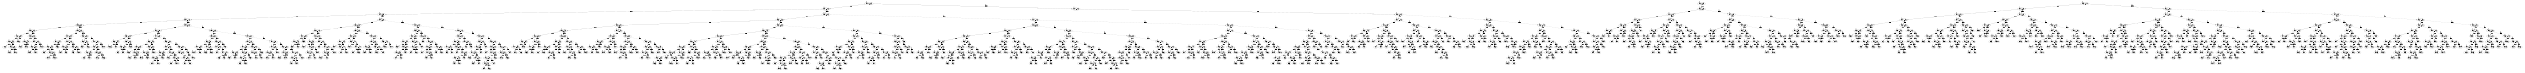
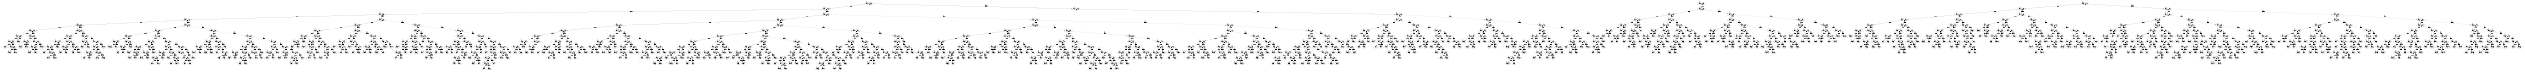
node "act71": removed
